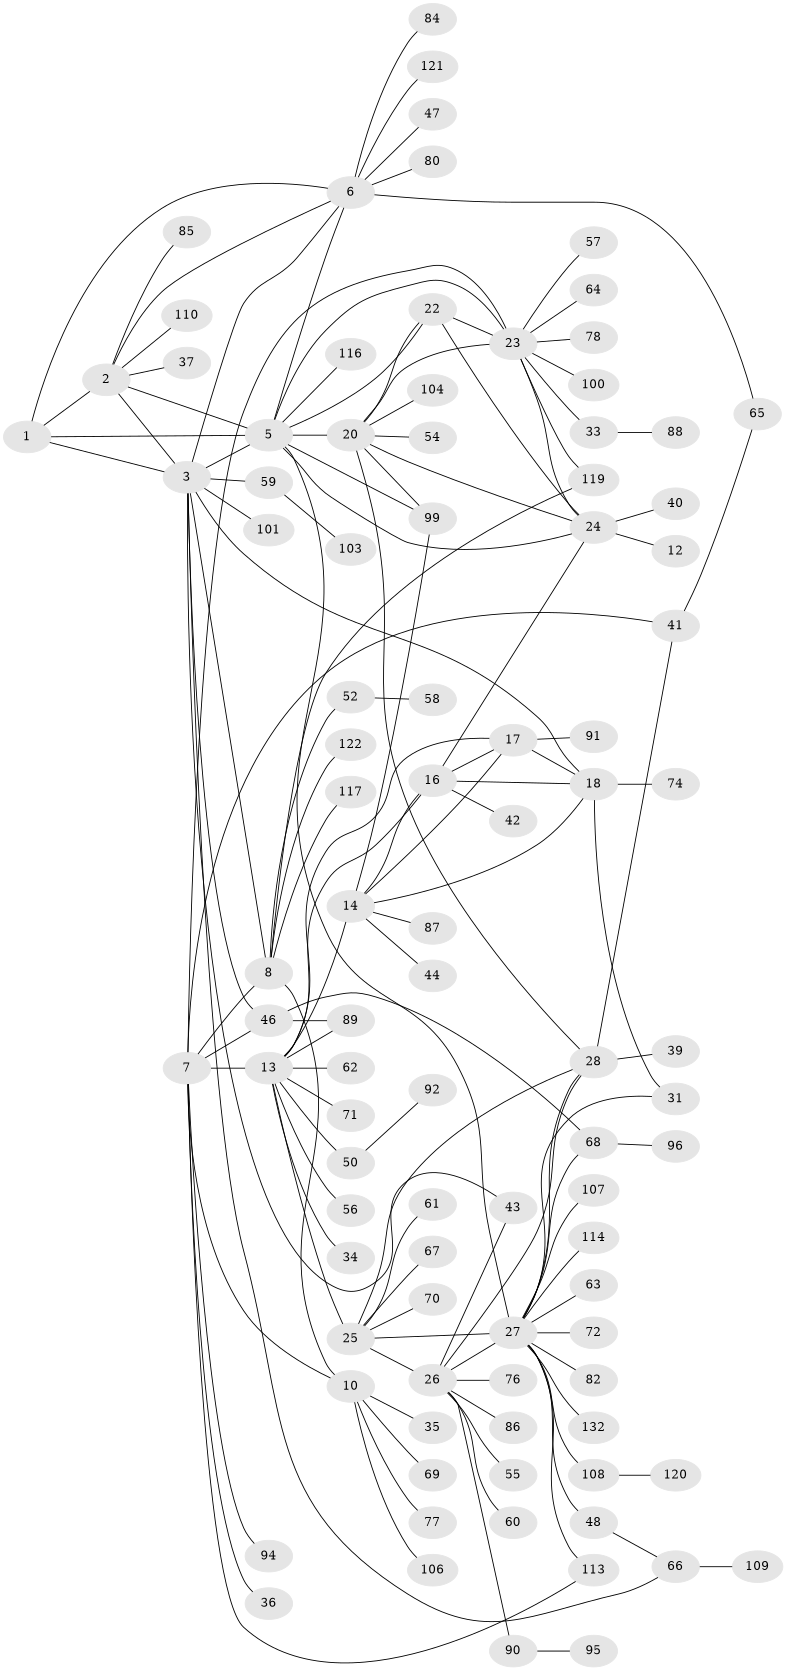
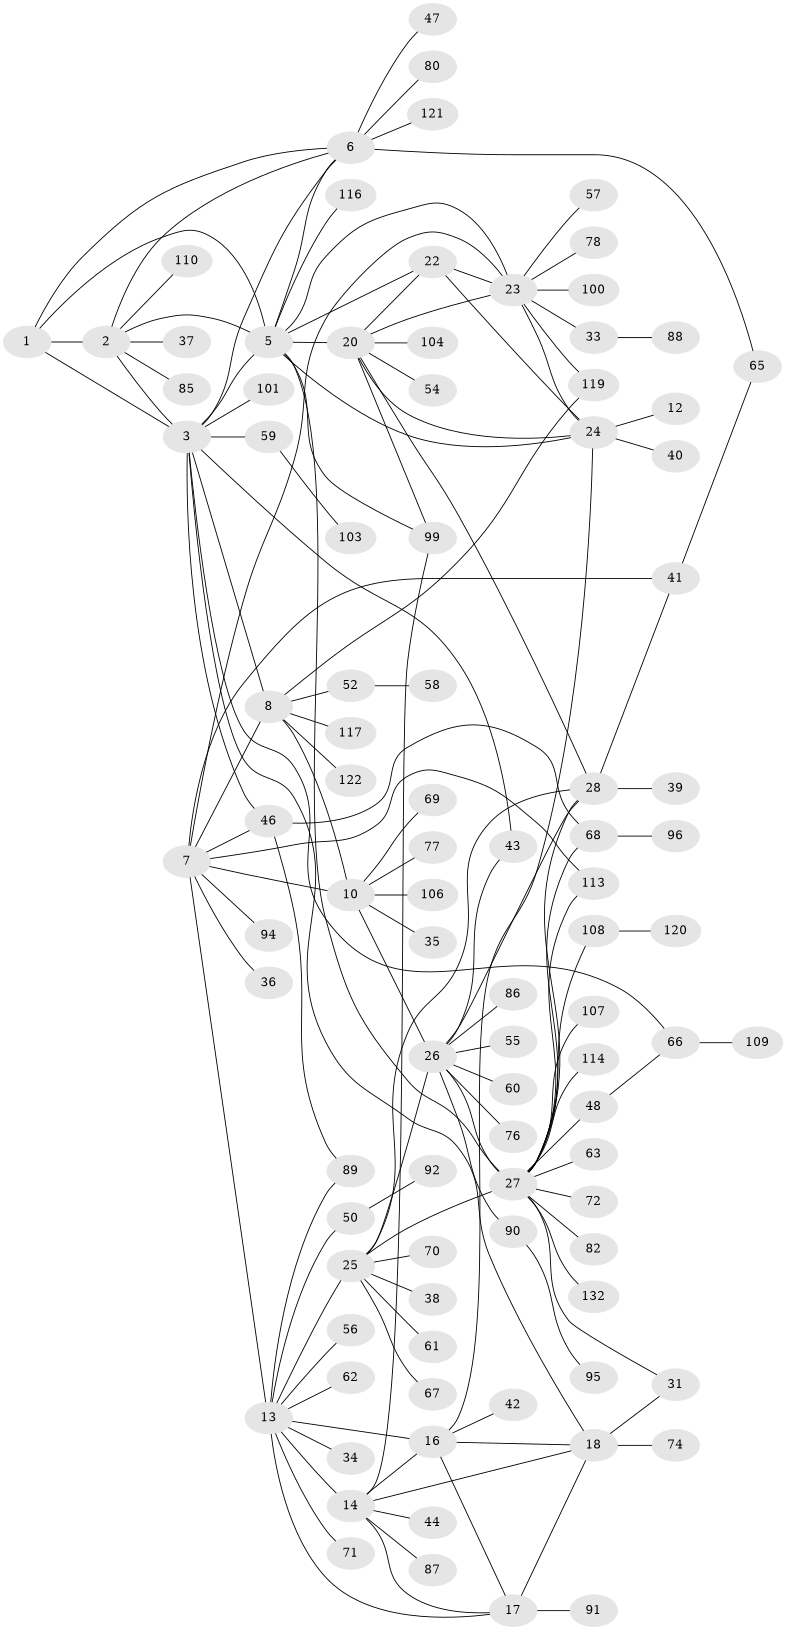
node "84": removed
node "64": removed
edge "10" -- "26": added
node "38": added
